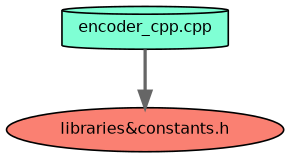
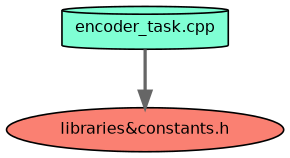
node "encoder_cpp.cpp": label "encoder_cpp.cpp" -> "encoder_task.cpp"
